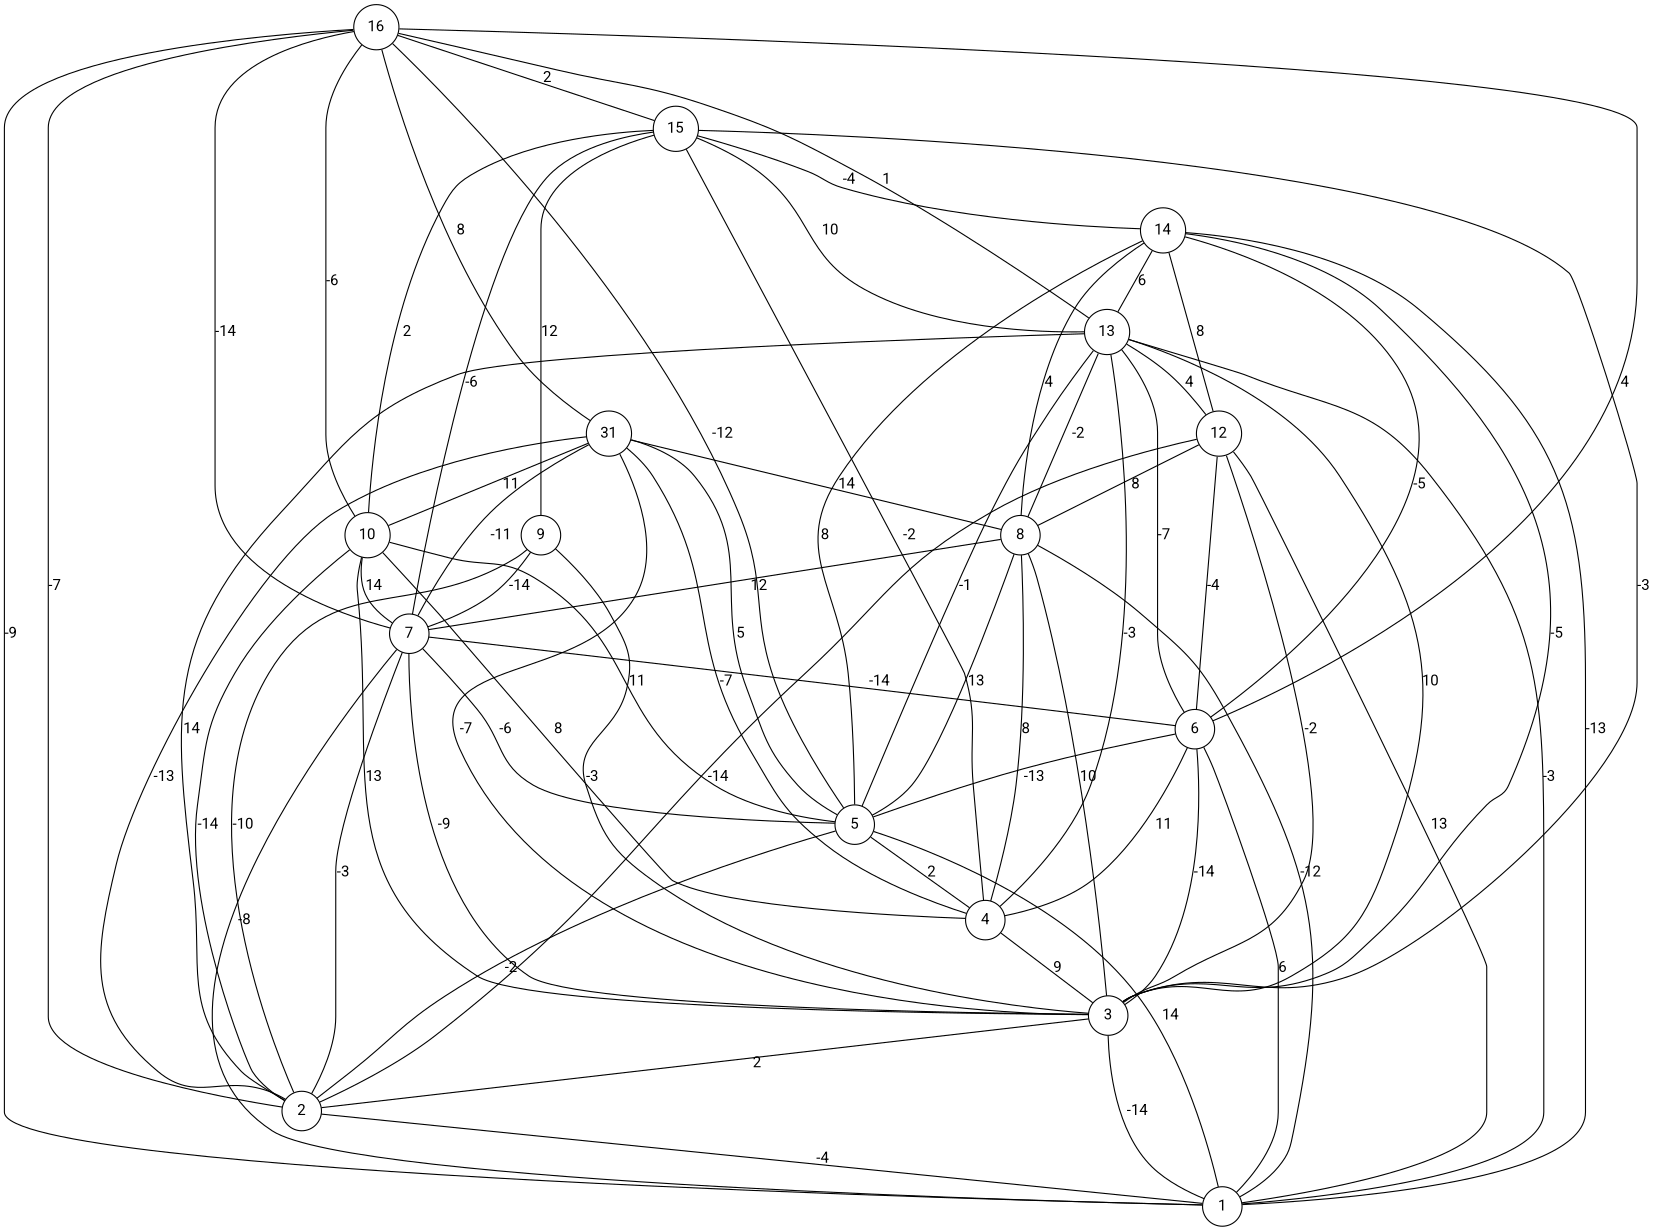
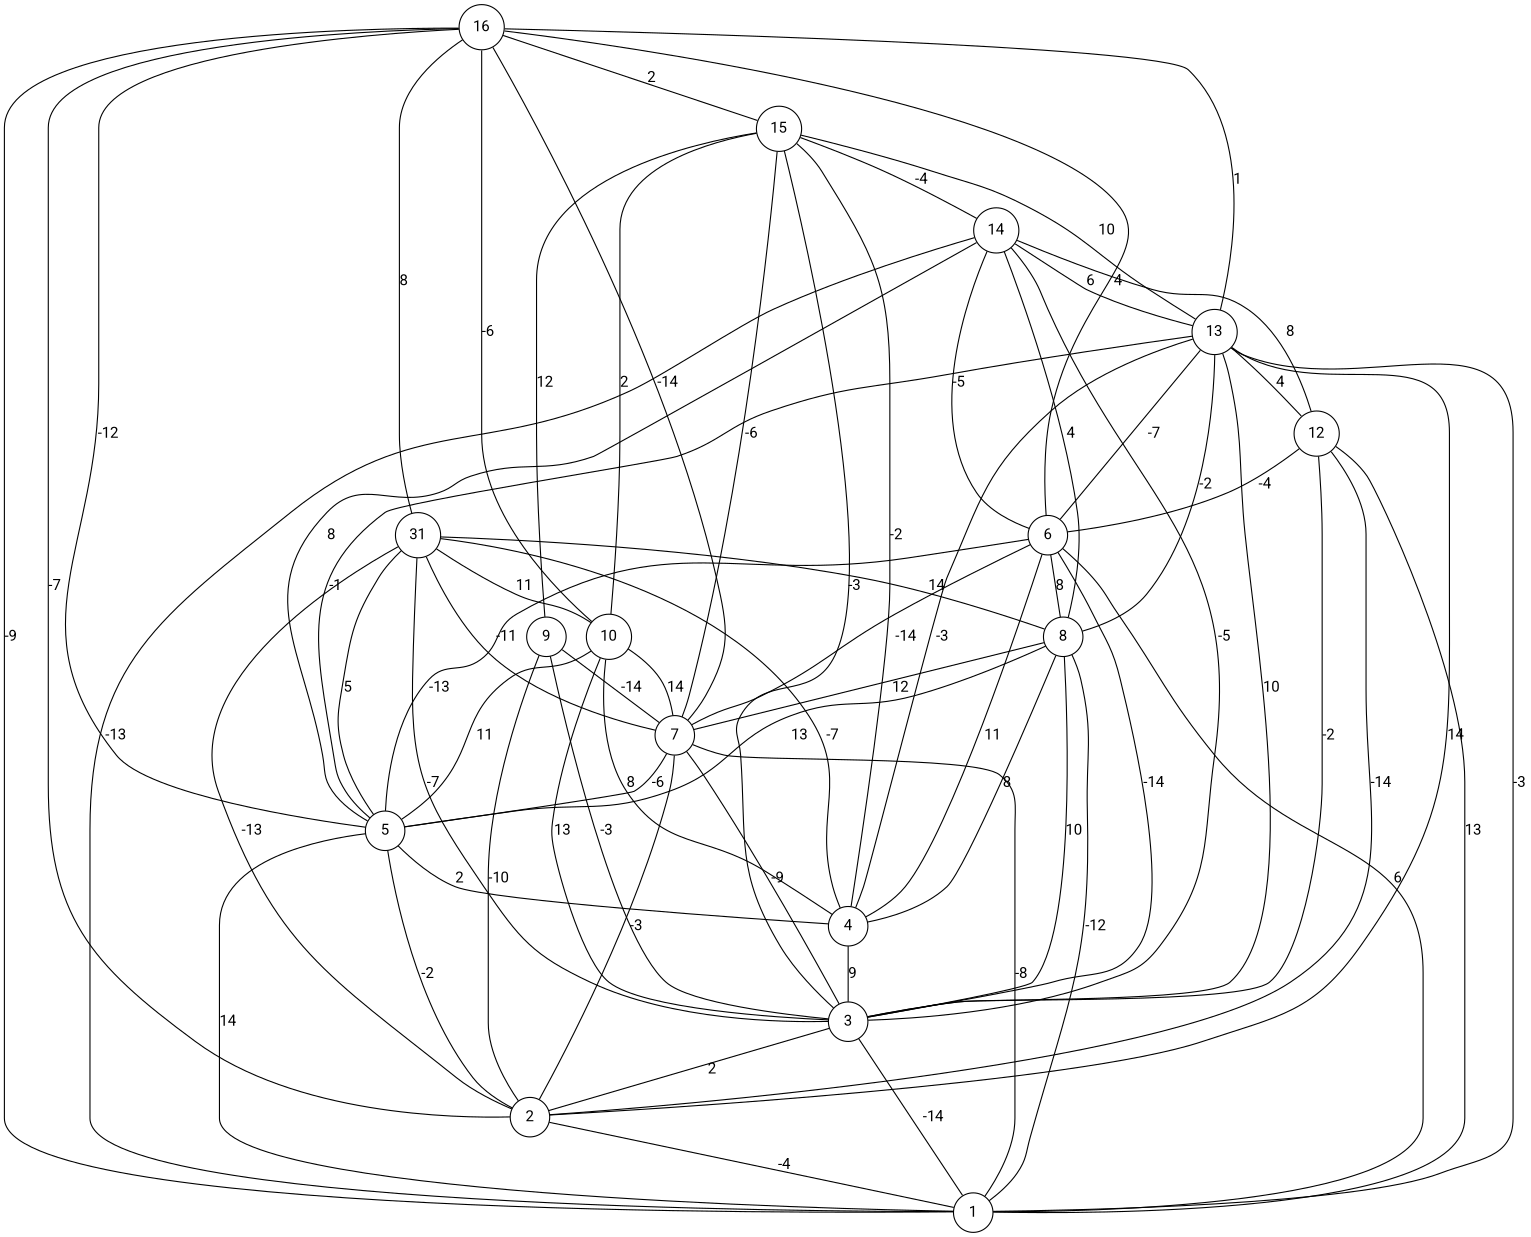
edge "12" -- "8": now "6" -- "8"
edge "10" -- "2": removed, label "-14"
